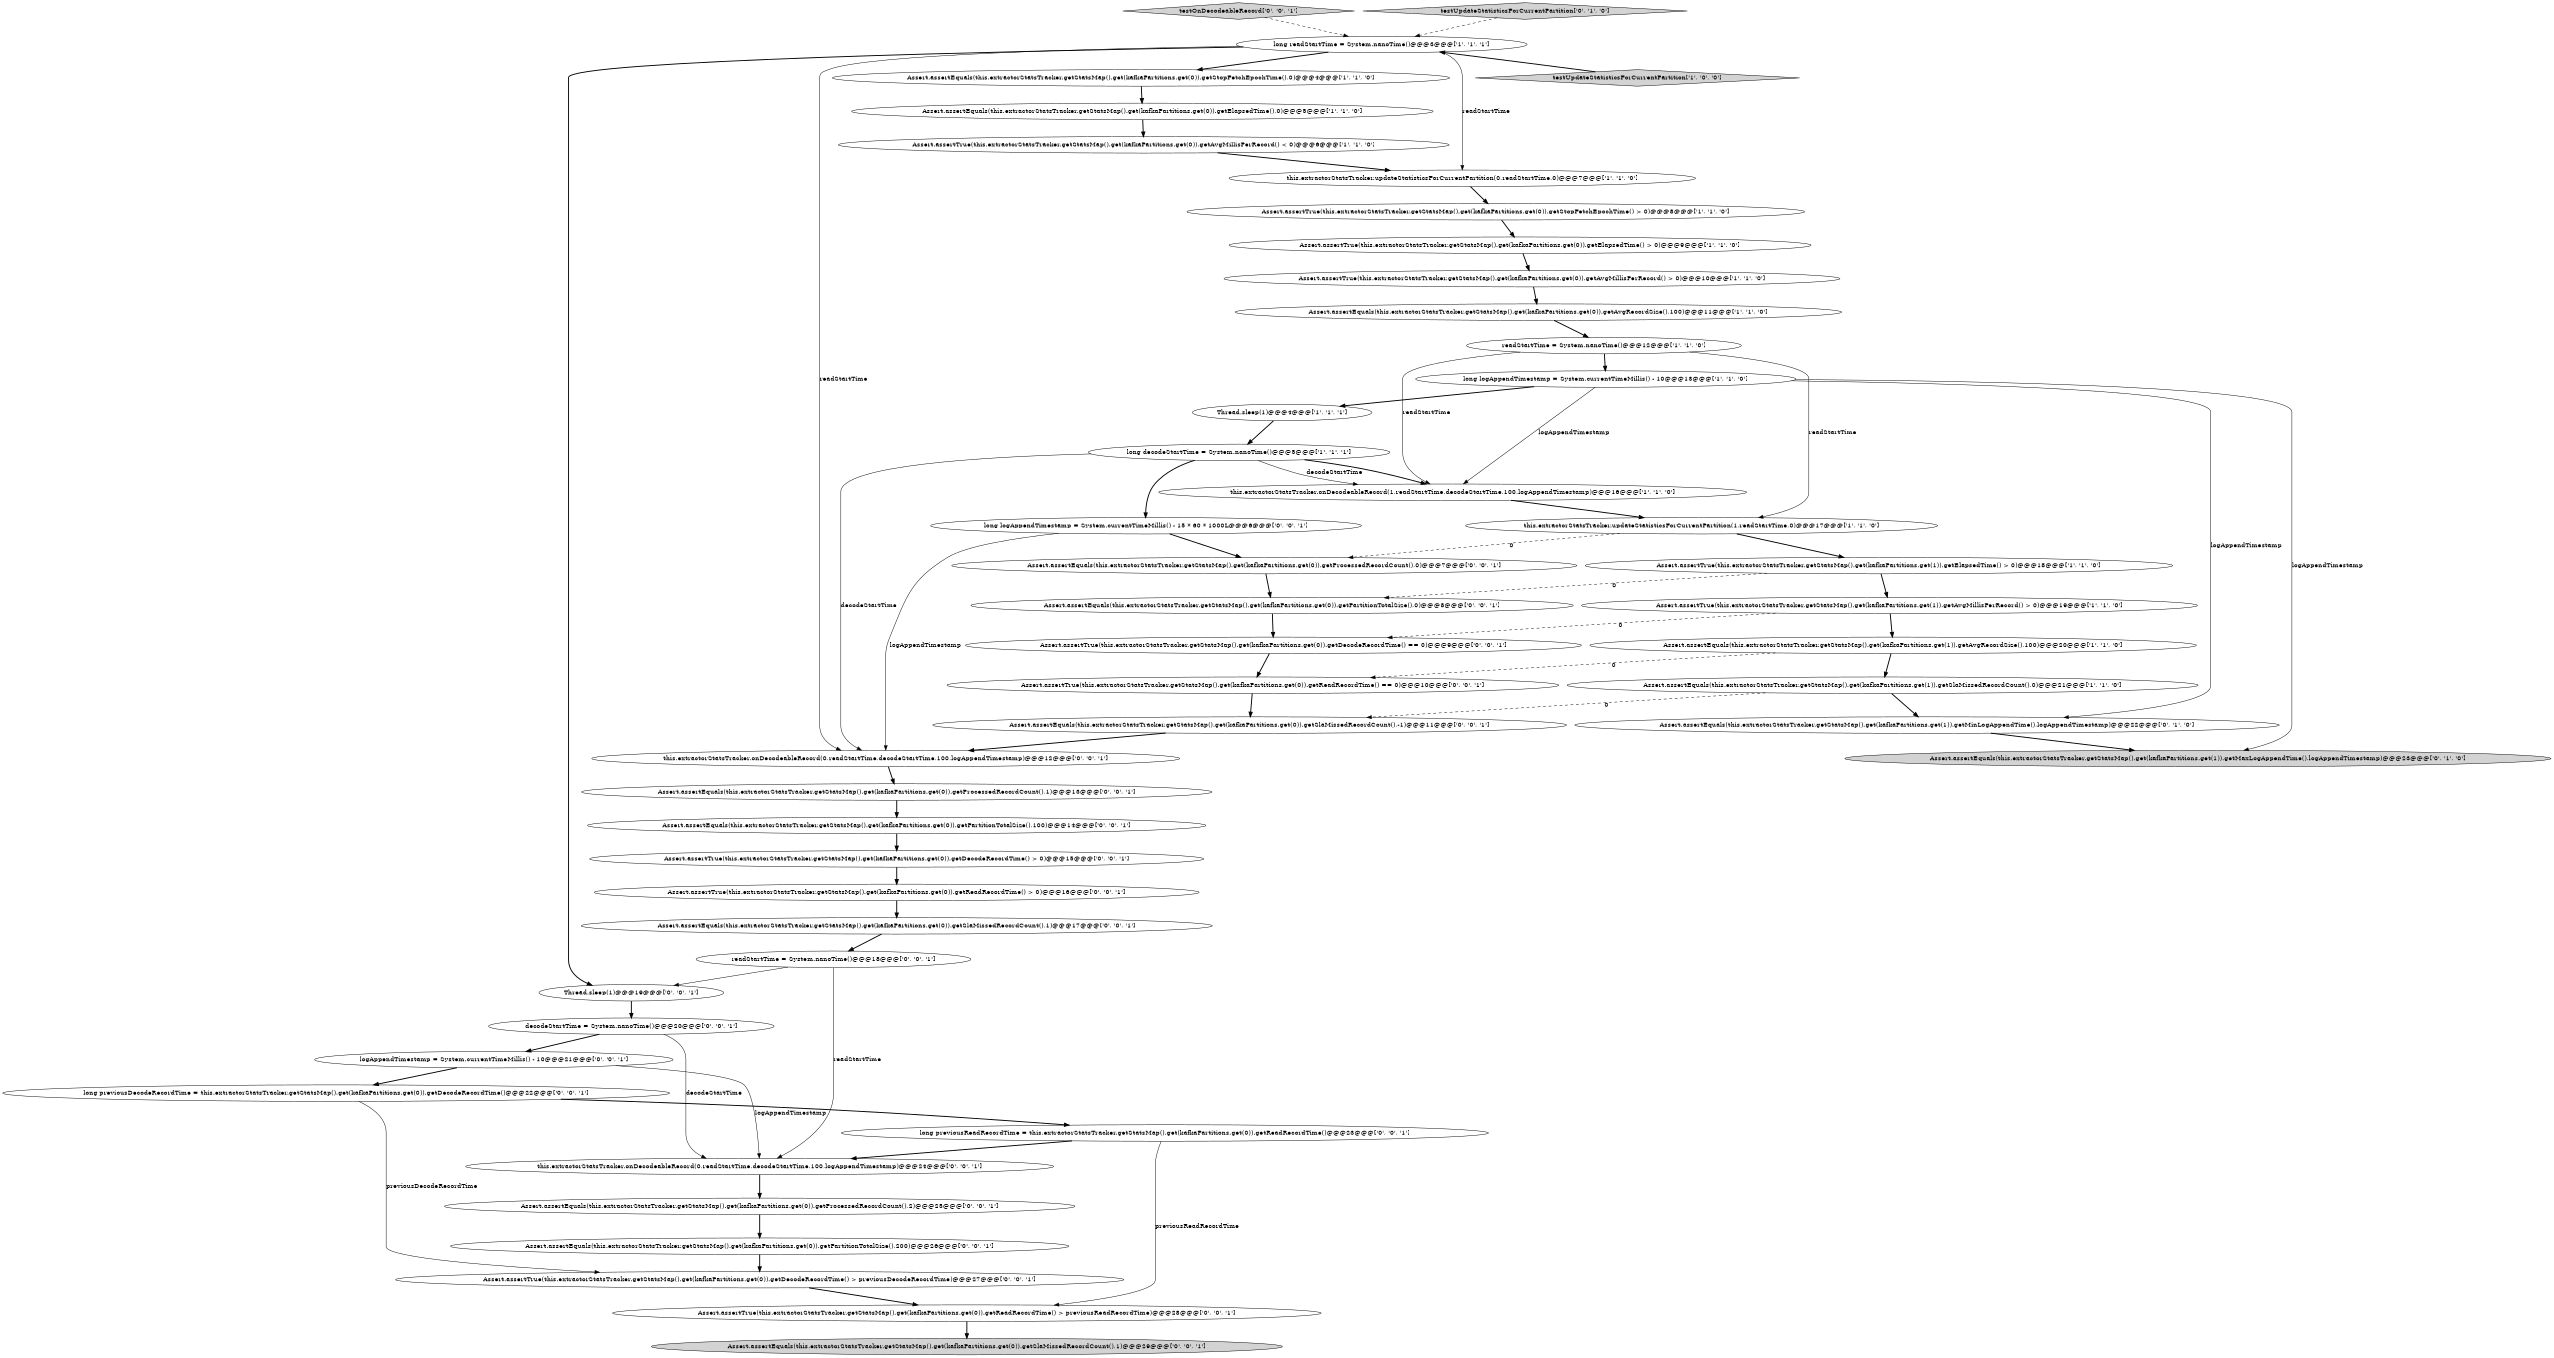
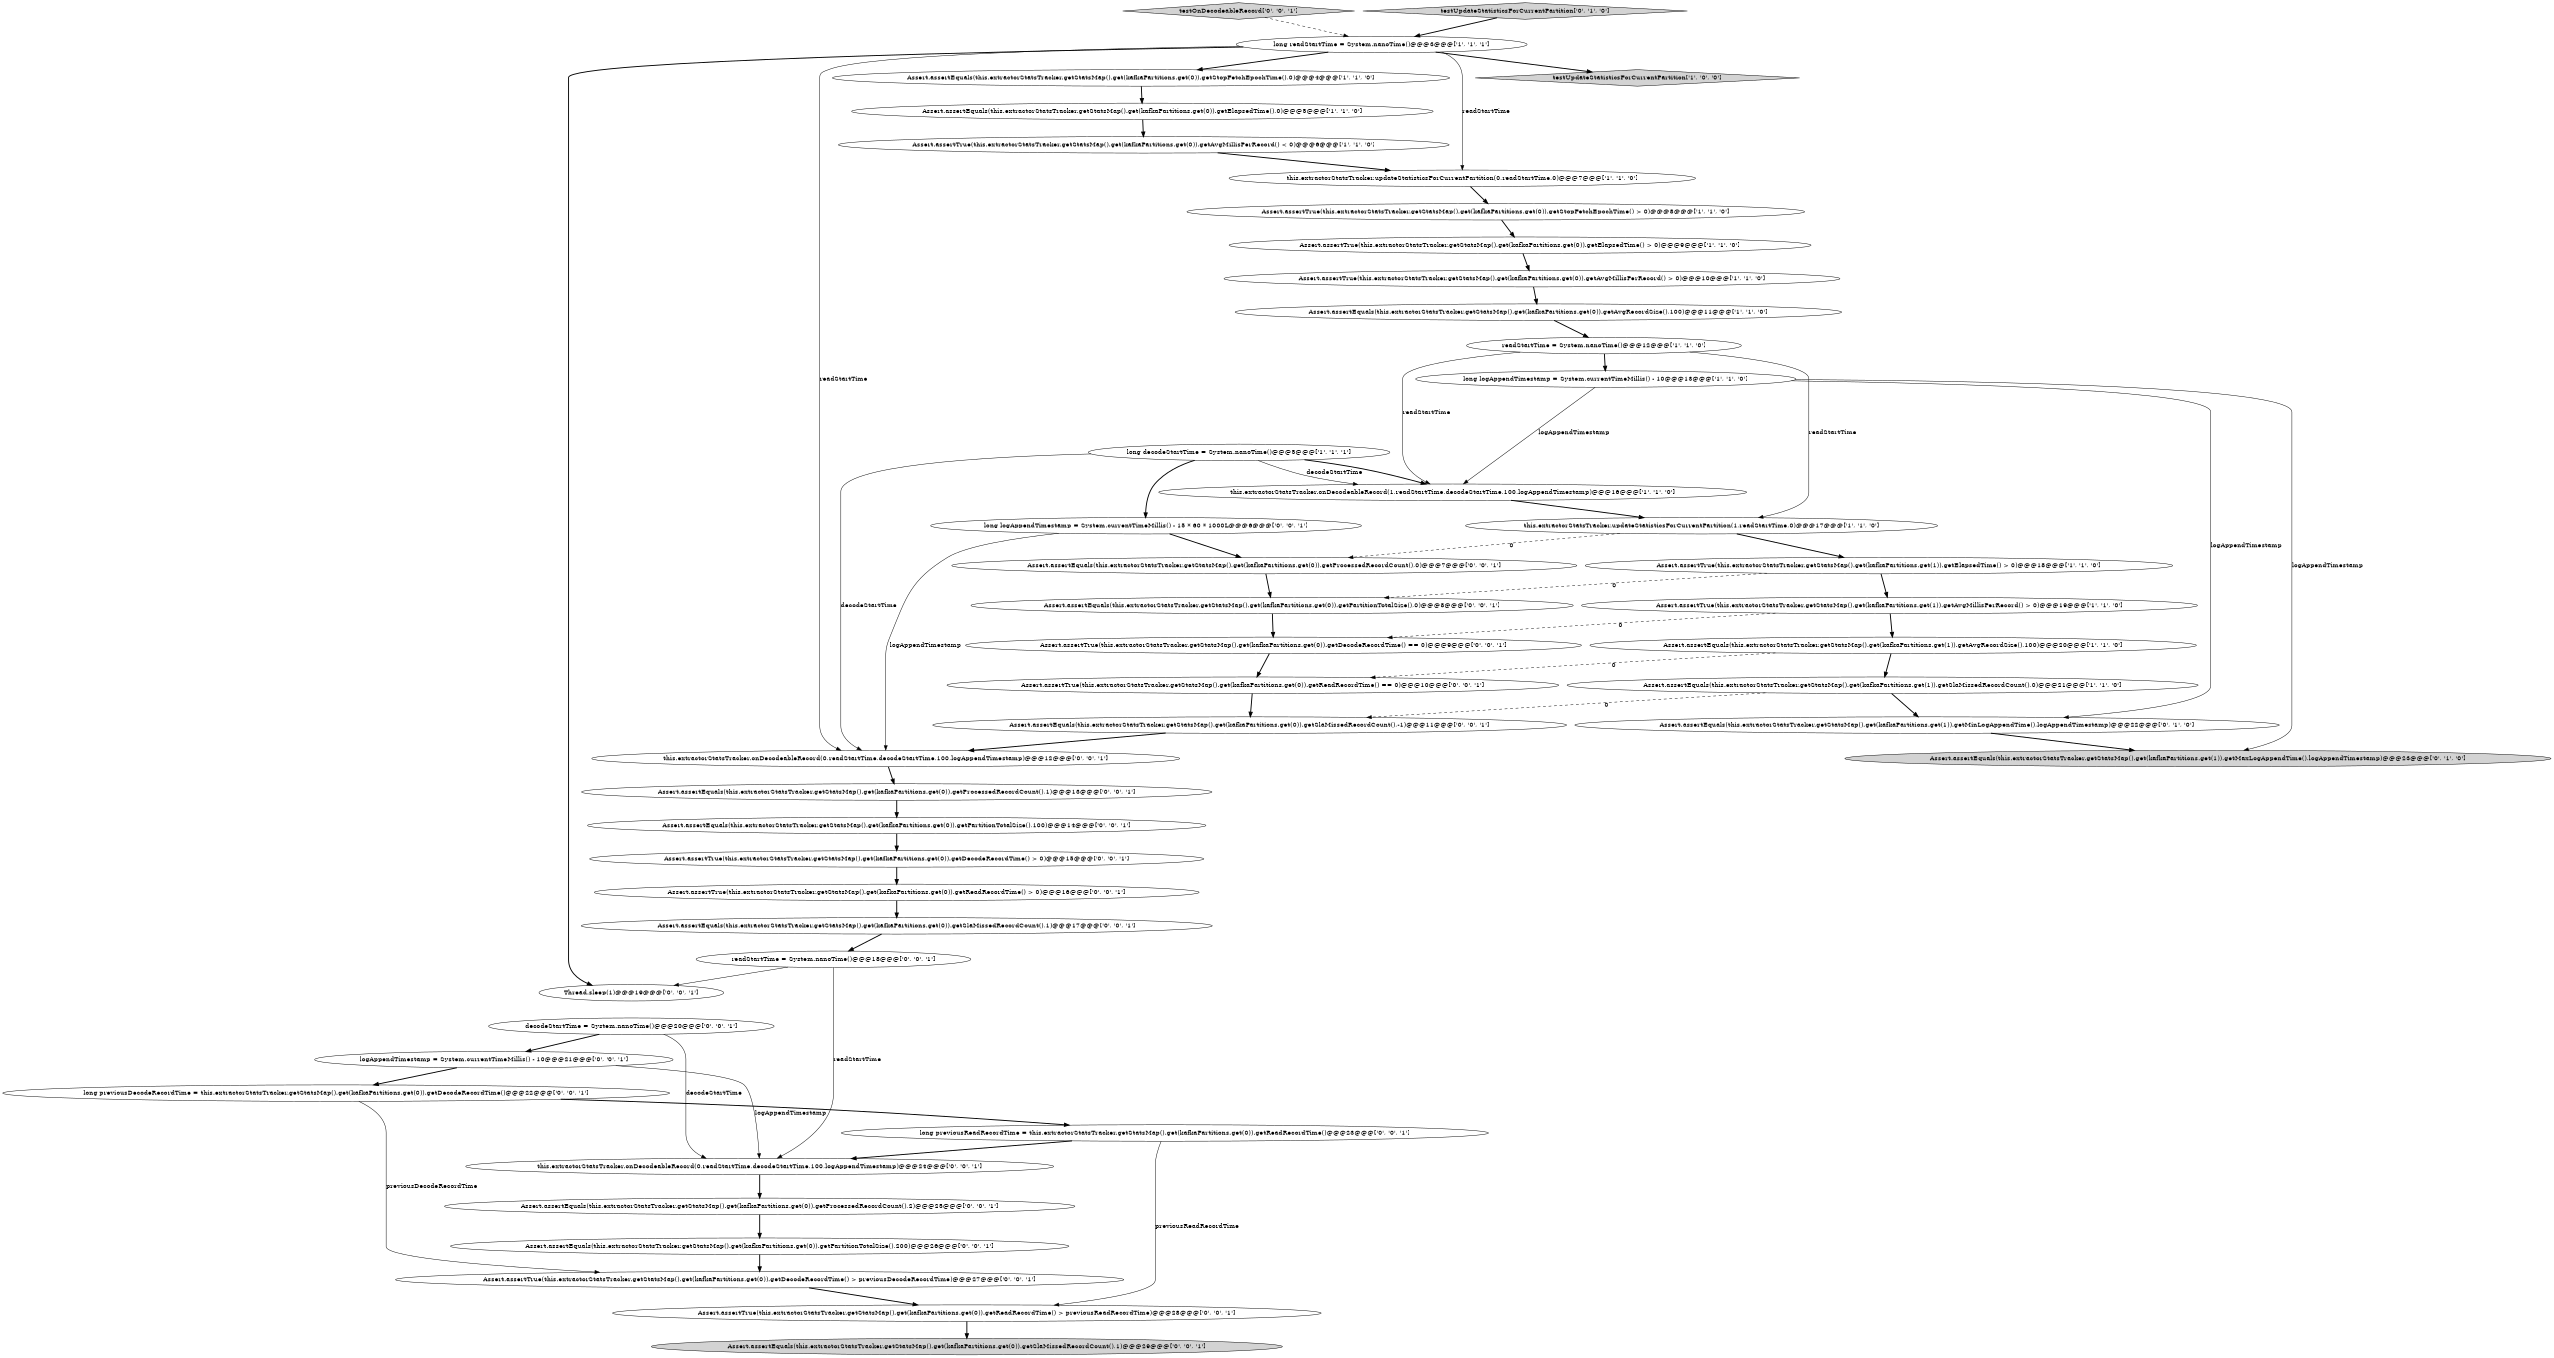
edge "testUpdateStatisticsForCurrentPartition['0', '1', '0']" -> "long readStartTime = System.nanoTime()@@@3@@@['1', '1', '1']": style dashed -> bold
edge "testUpdateStatisticsForCurrentPartition['1', '0', '0']" -> "long readStartTime = System.nanoTime()@@@3@@@['1', '1', '1']": reversed
node "Thread.sleep(1)@@@4@@@['1', '1', '1']": removed
edge "Thread.sleep(1)@@@19@@@['0', '0', '1']" -> "decodeStartTime = System.nanoTime()@@@20@@@['0', '0', '1']": removed
